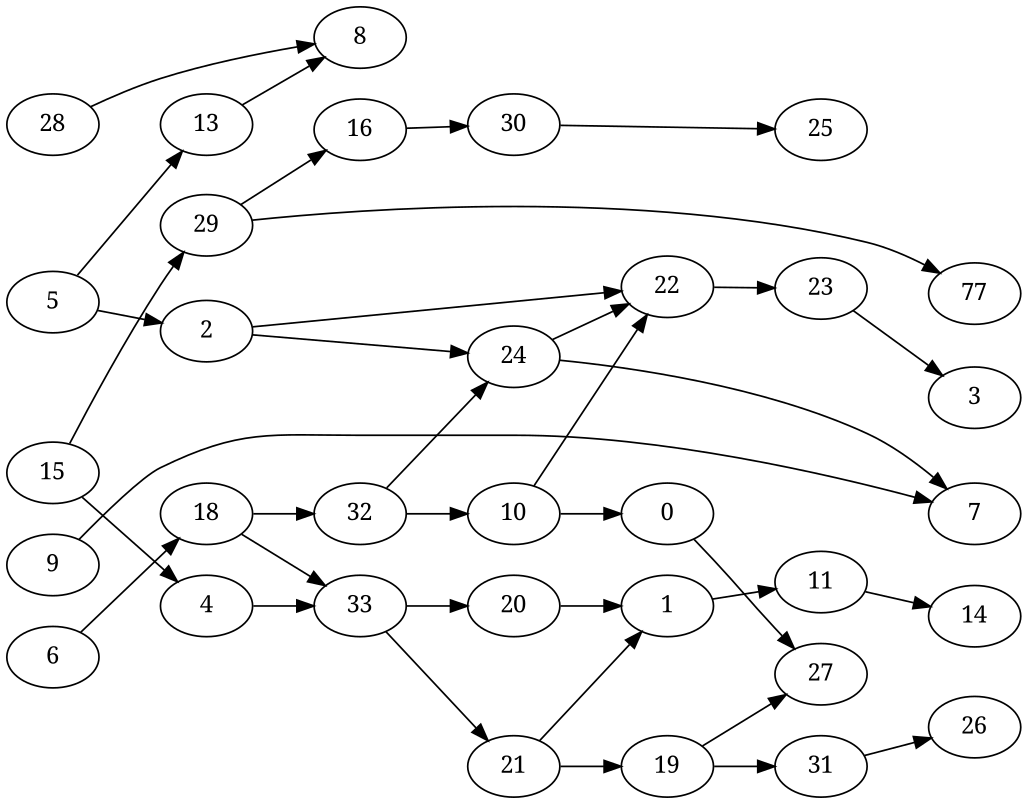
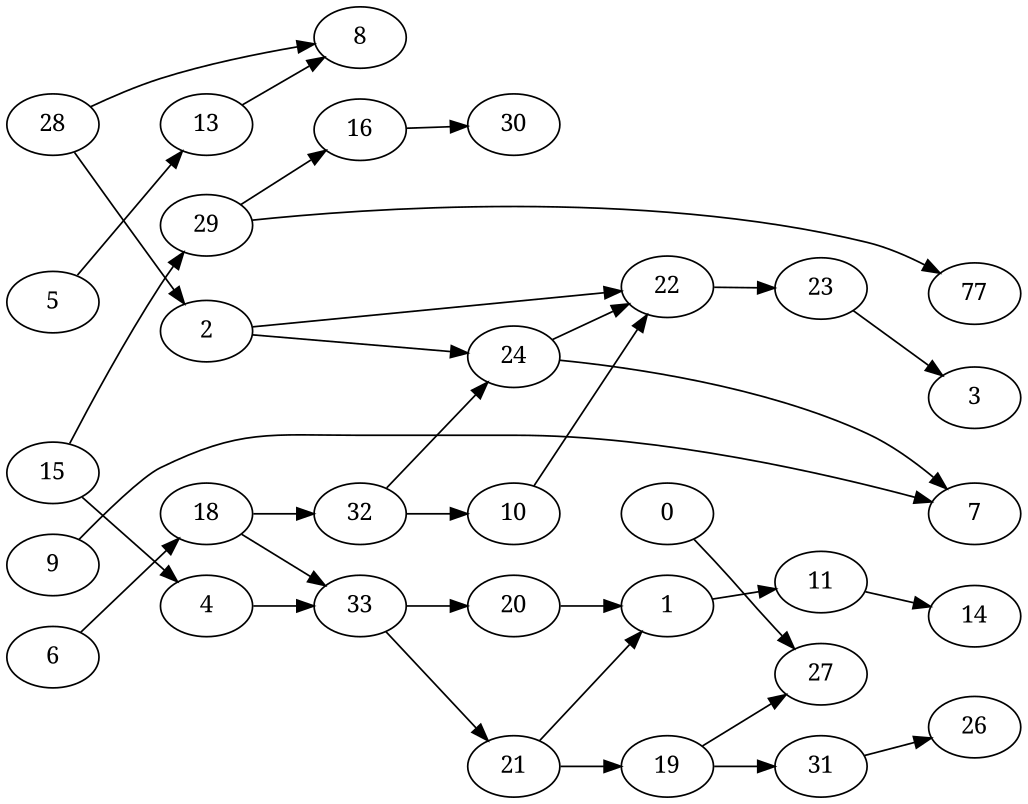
node "25": removed
edge "5" -> "2": now "28" -> "2"
edge "10" -> "0": removed
